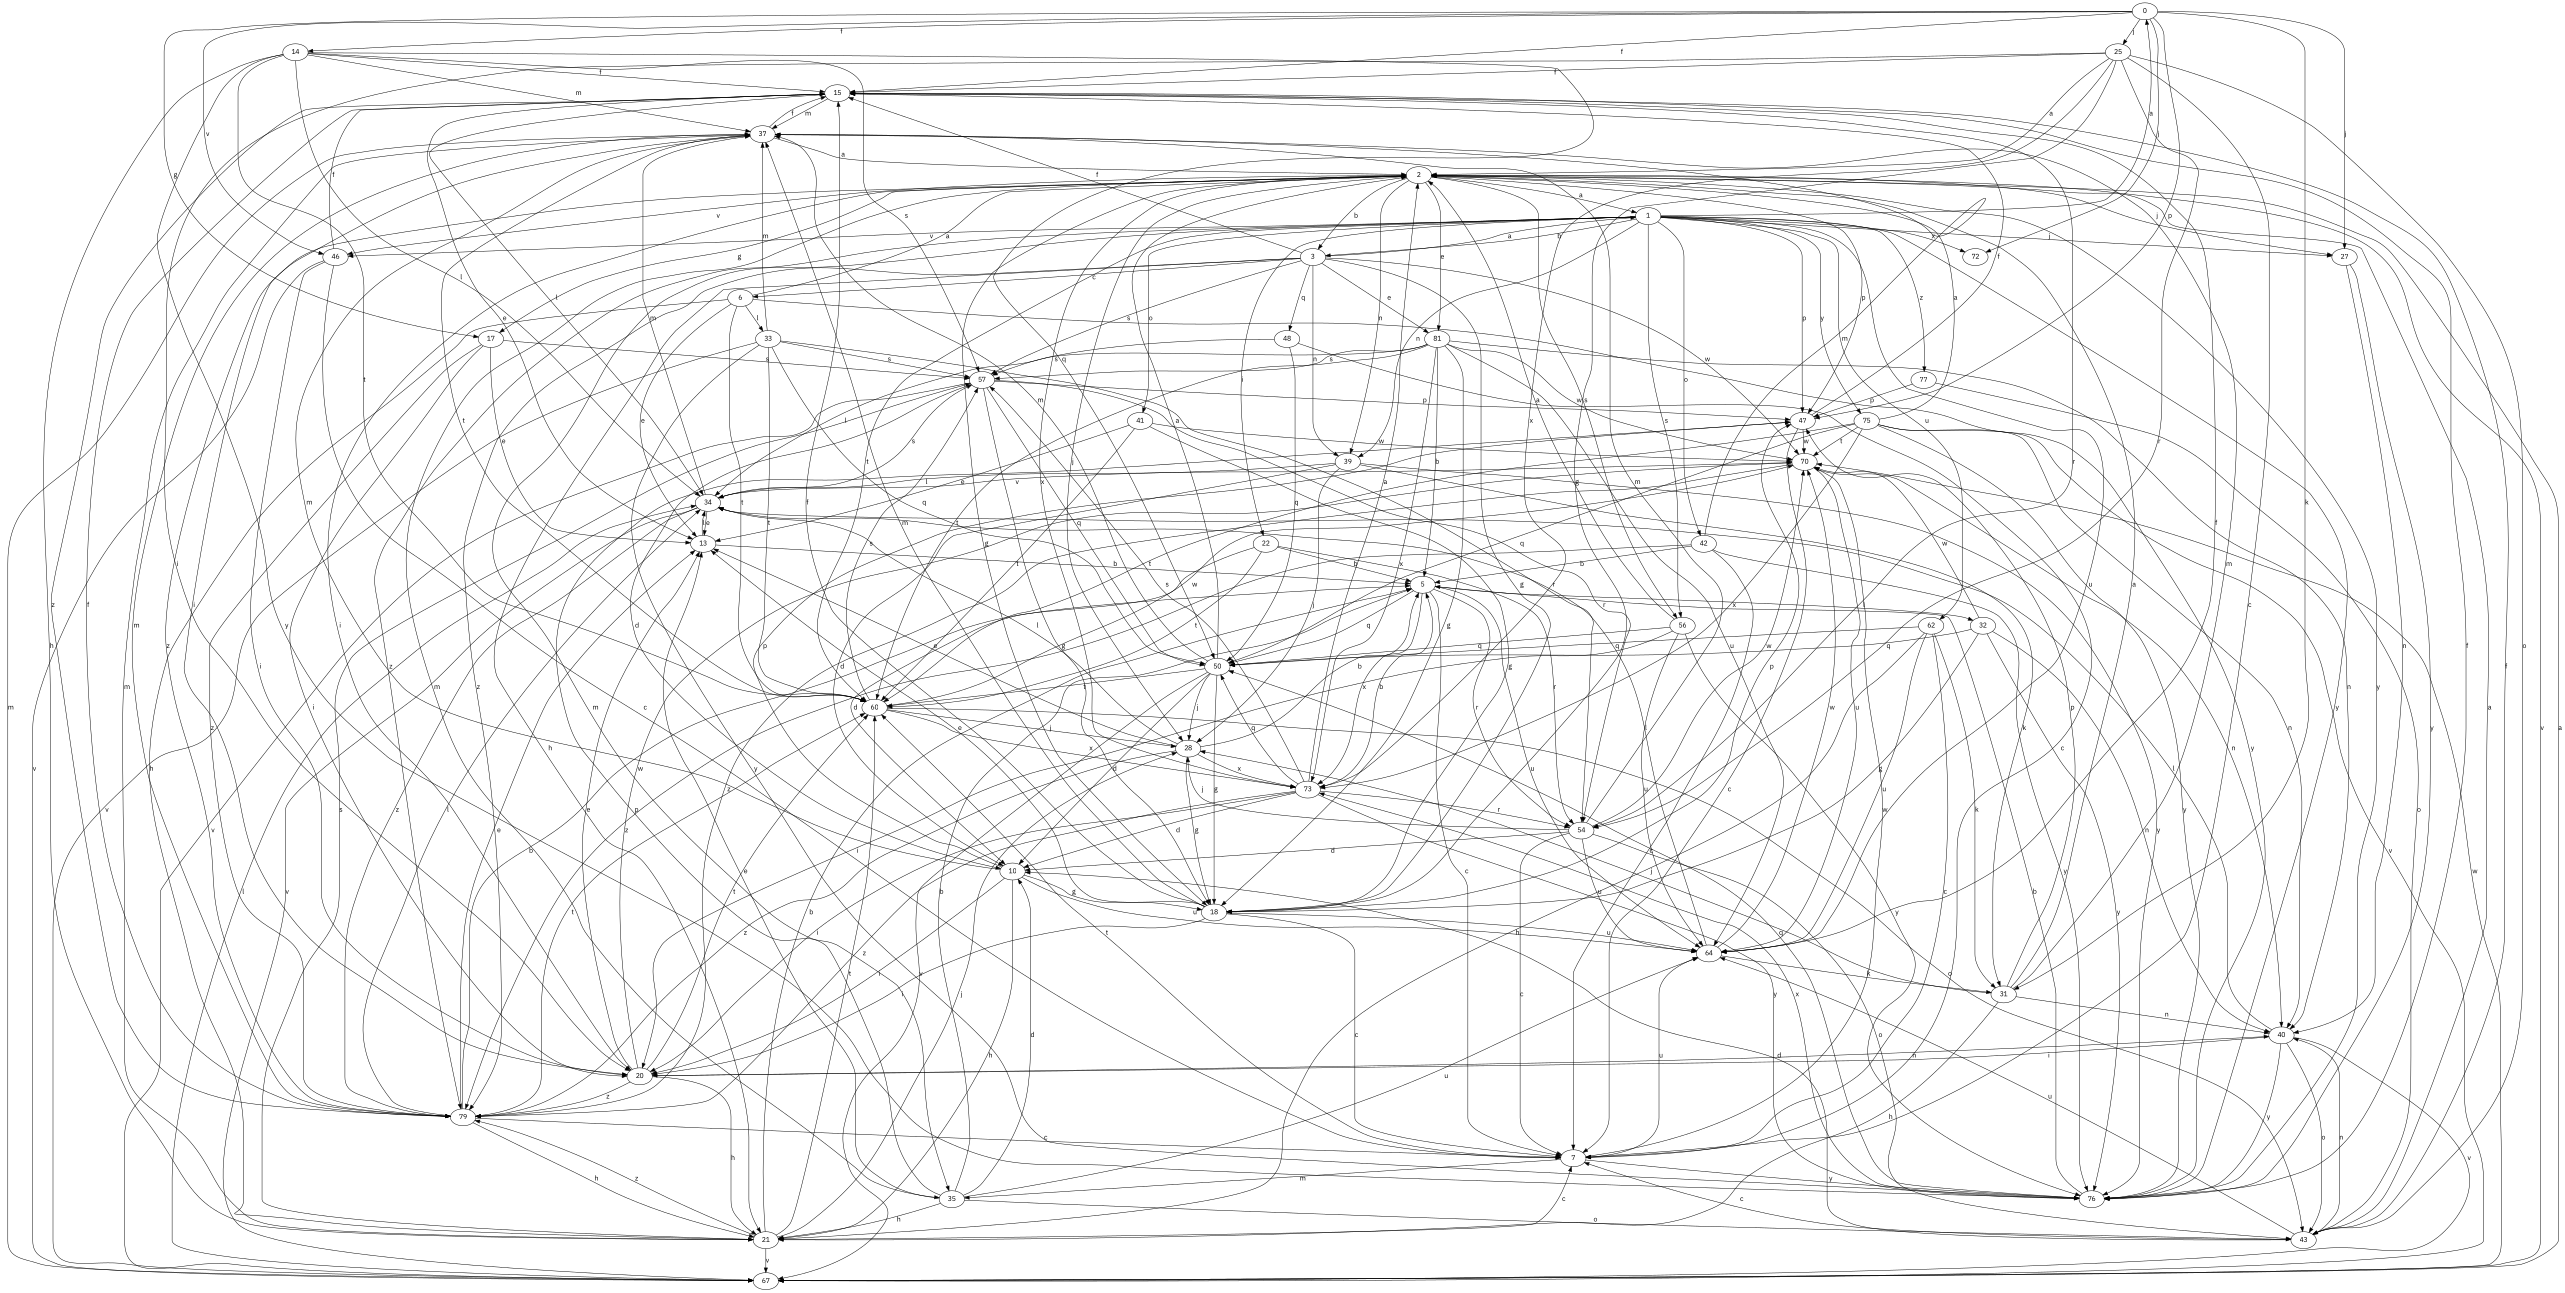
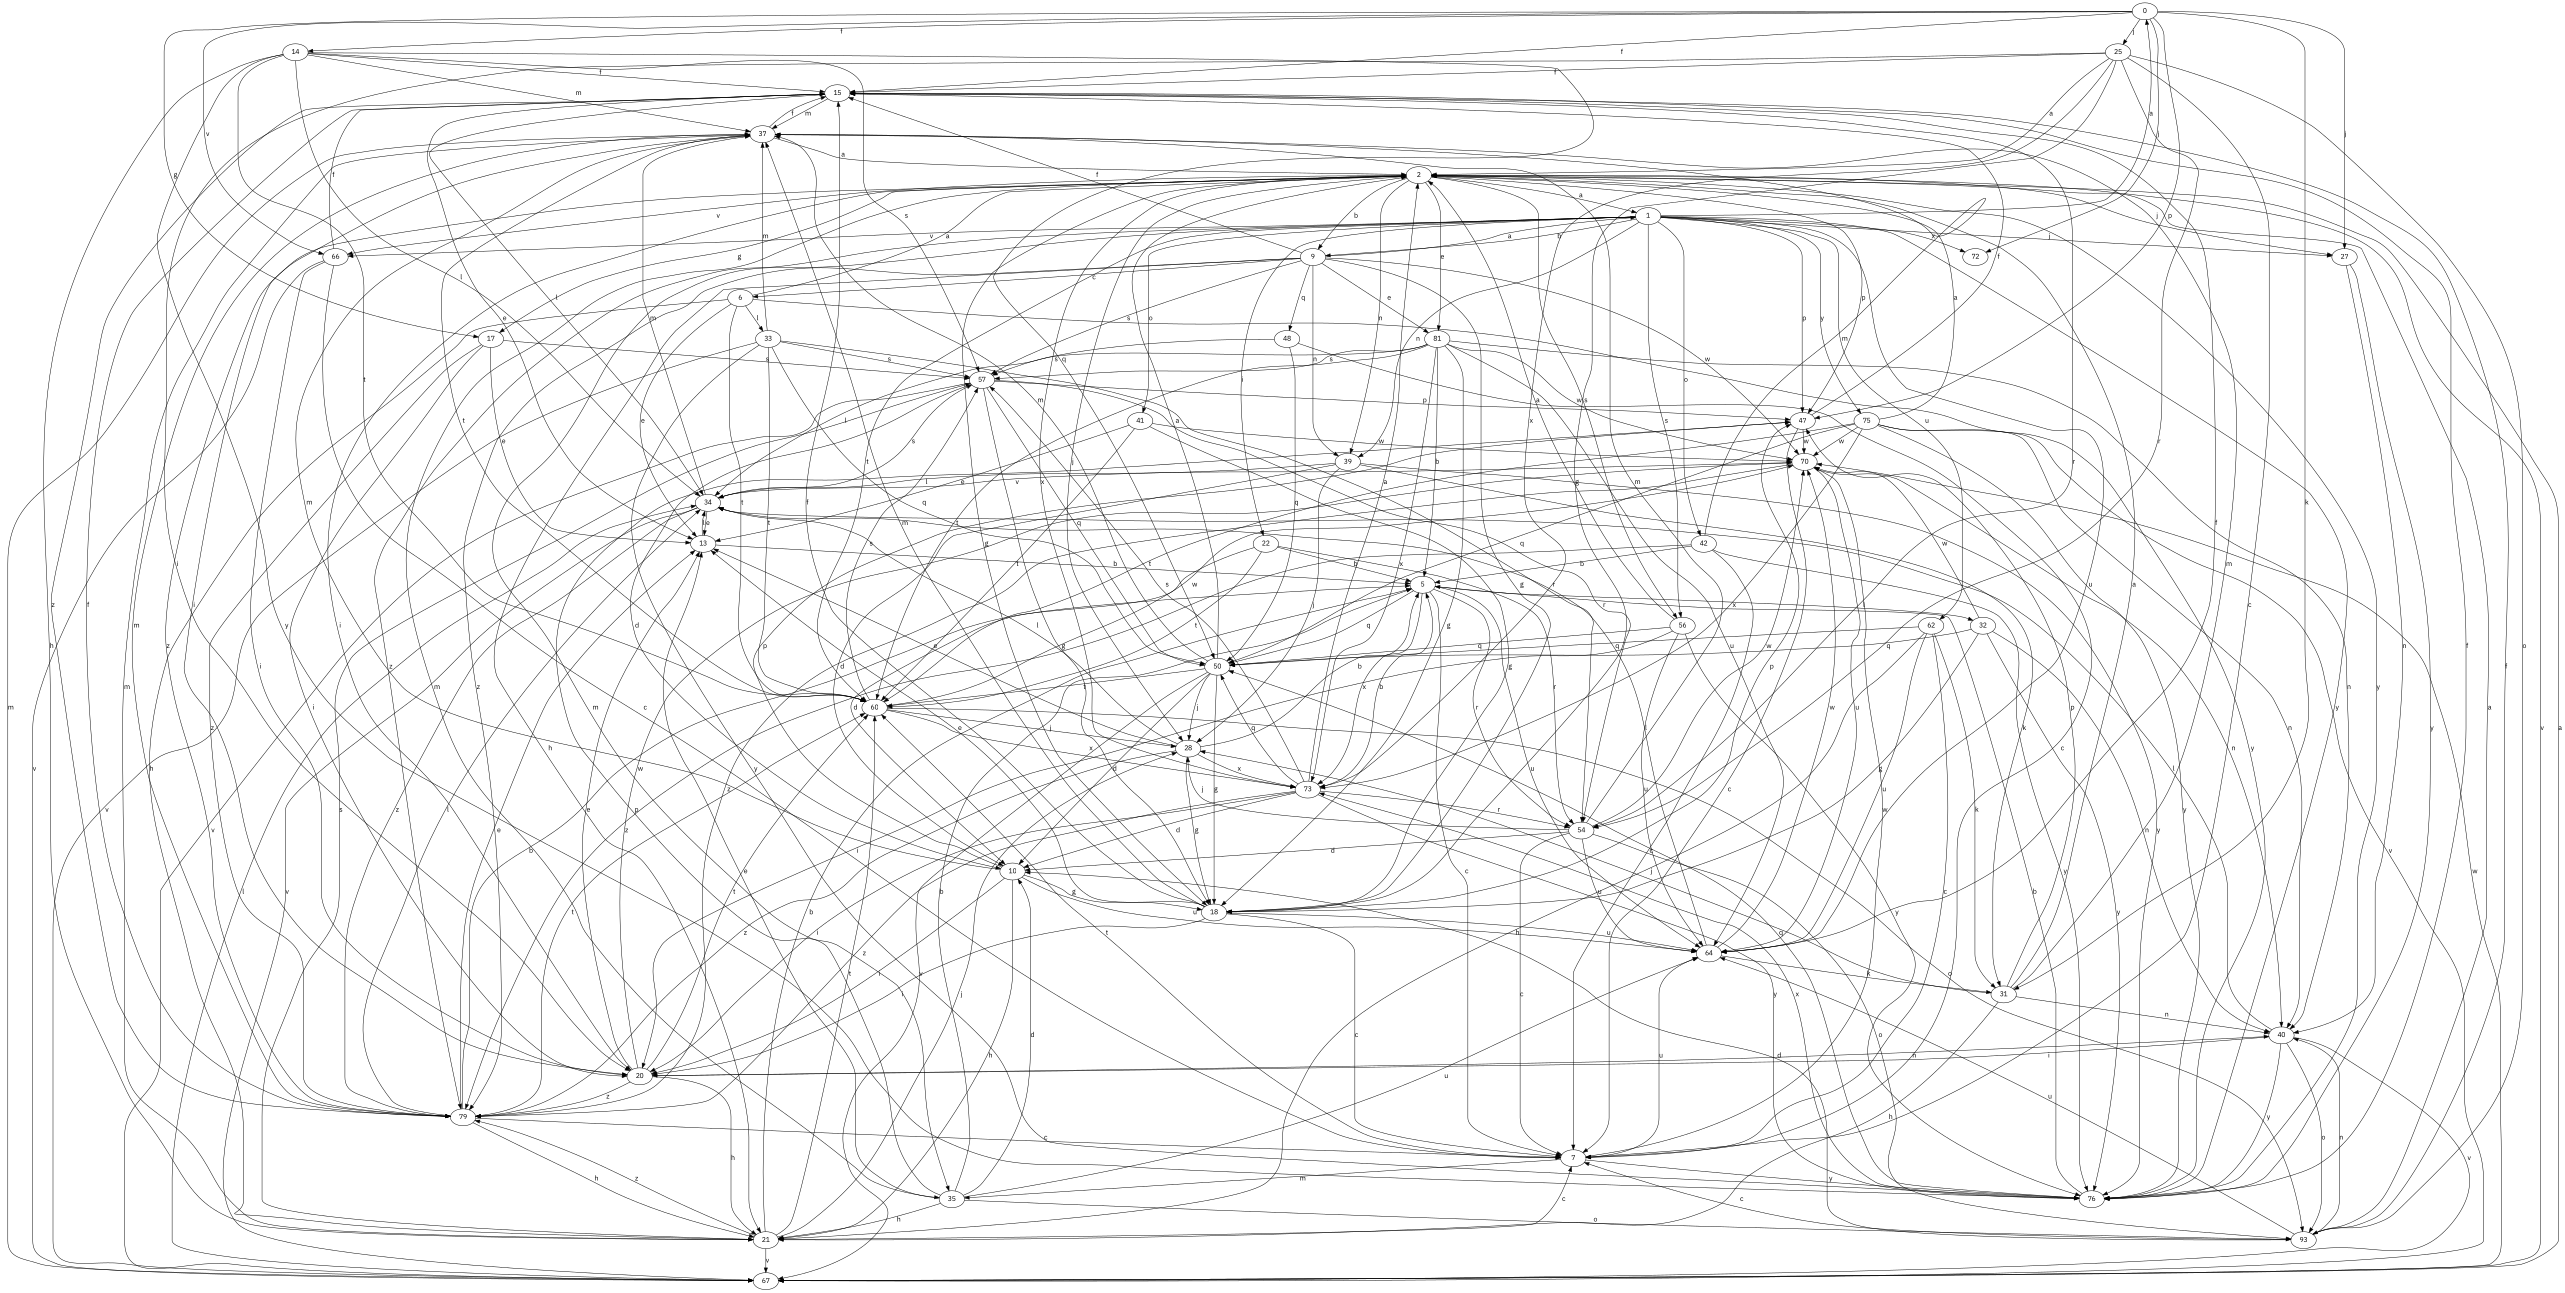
node "46": label "46" -> "66"
node "3": label "3" -> "9"
node "77": removed
edge "75" -> "70": label "t" -> "w"
node "43": label "43" -> "93"
